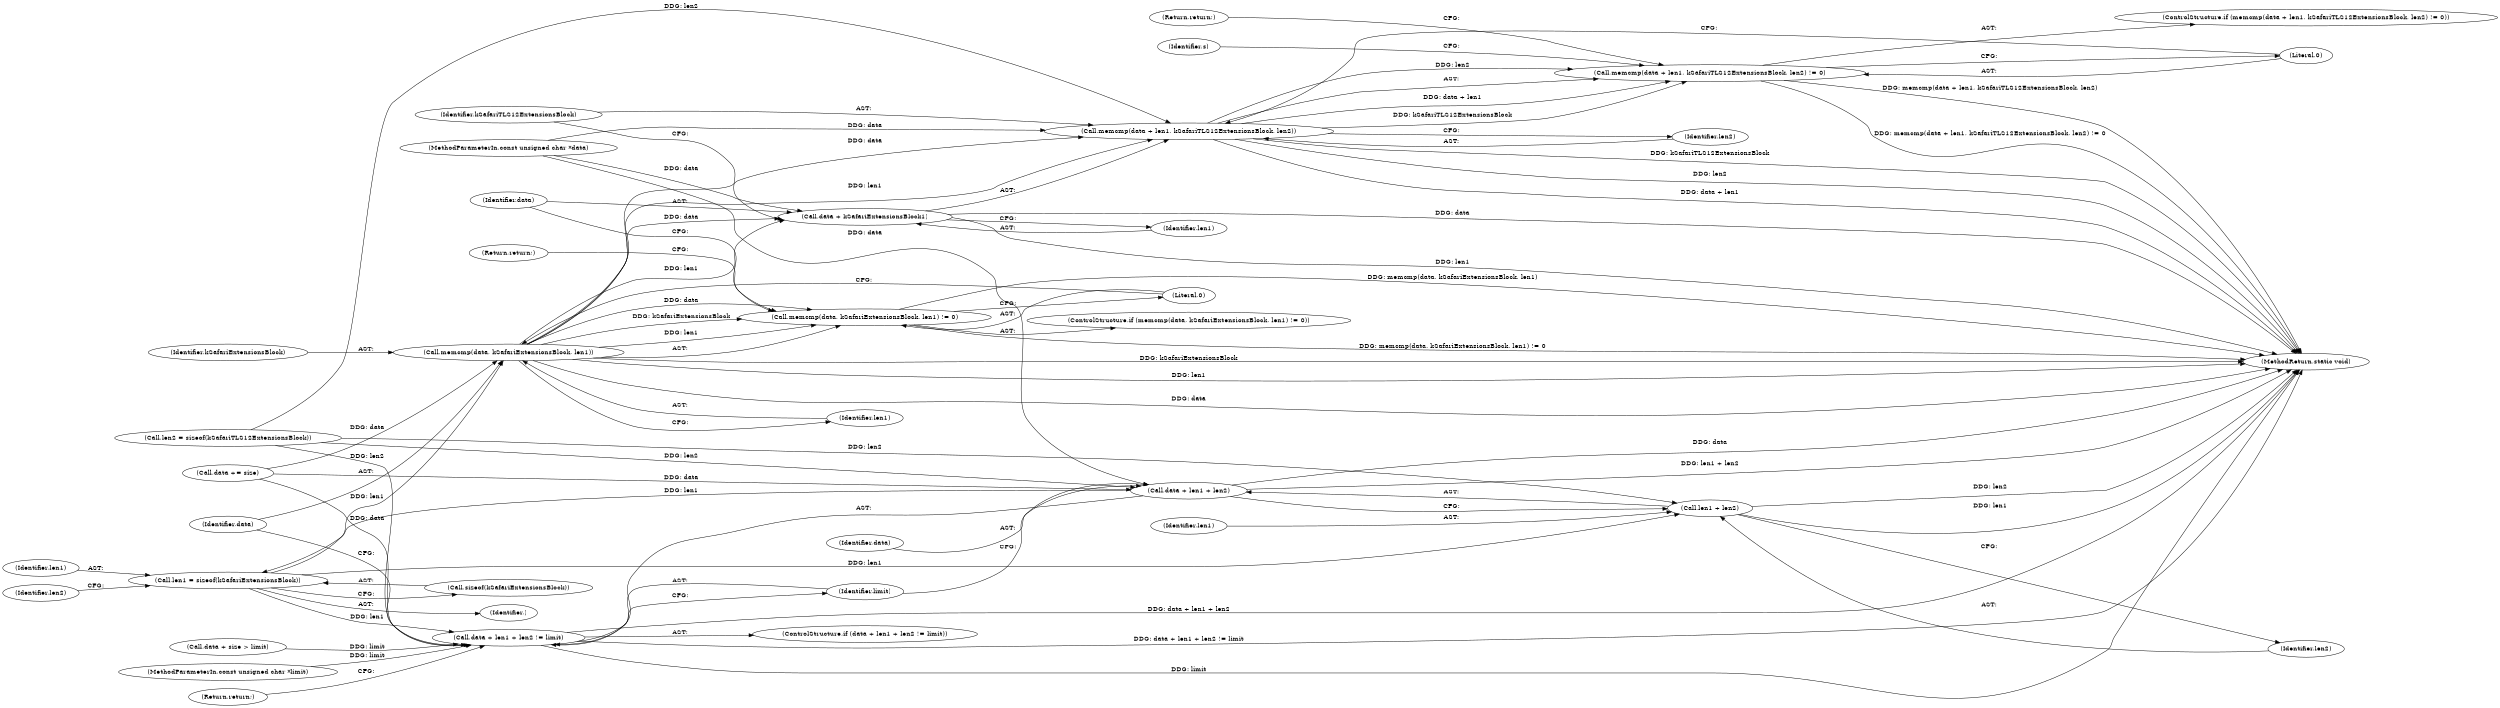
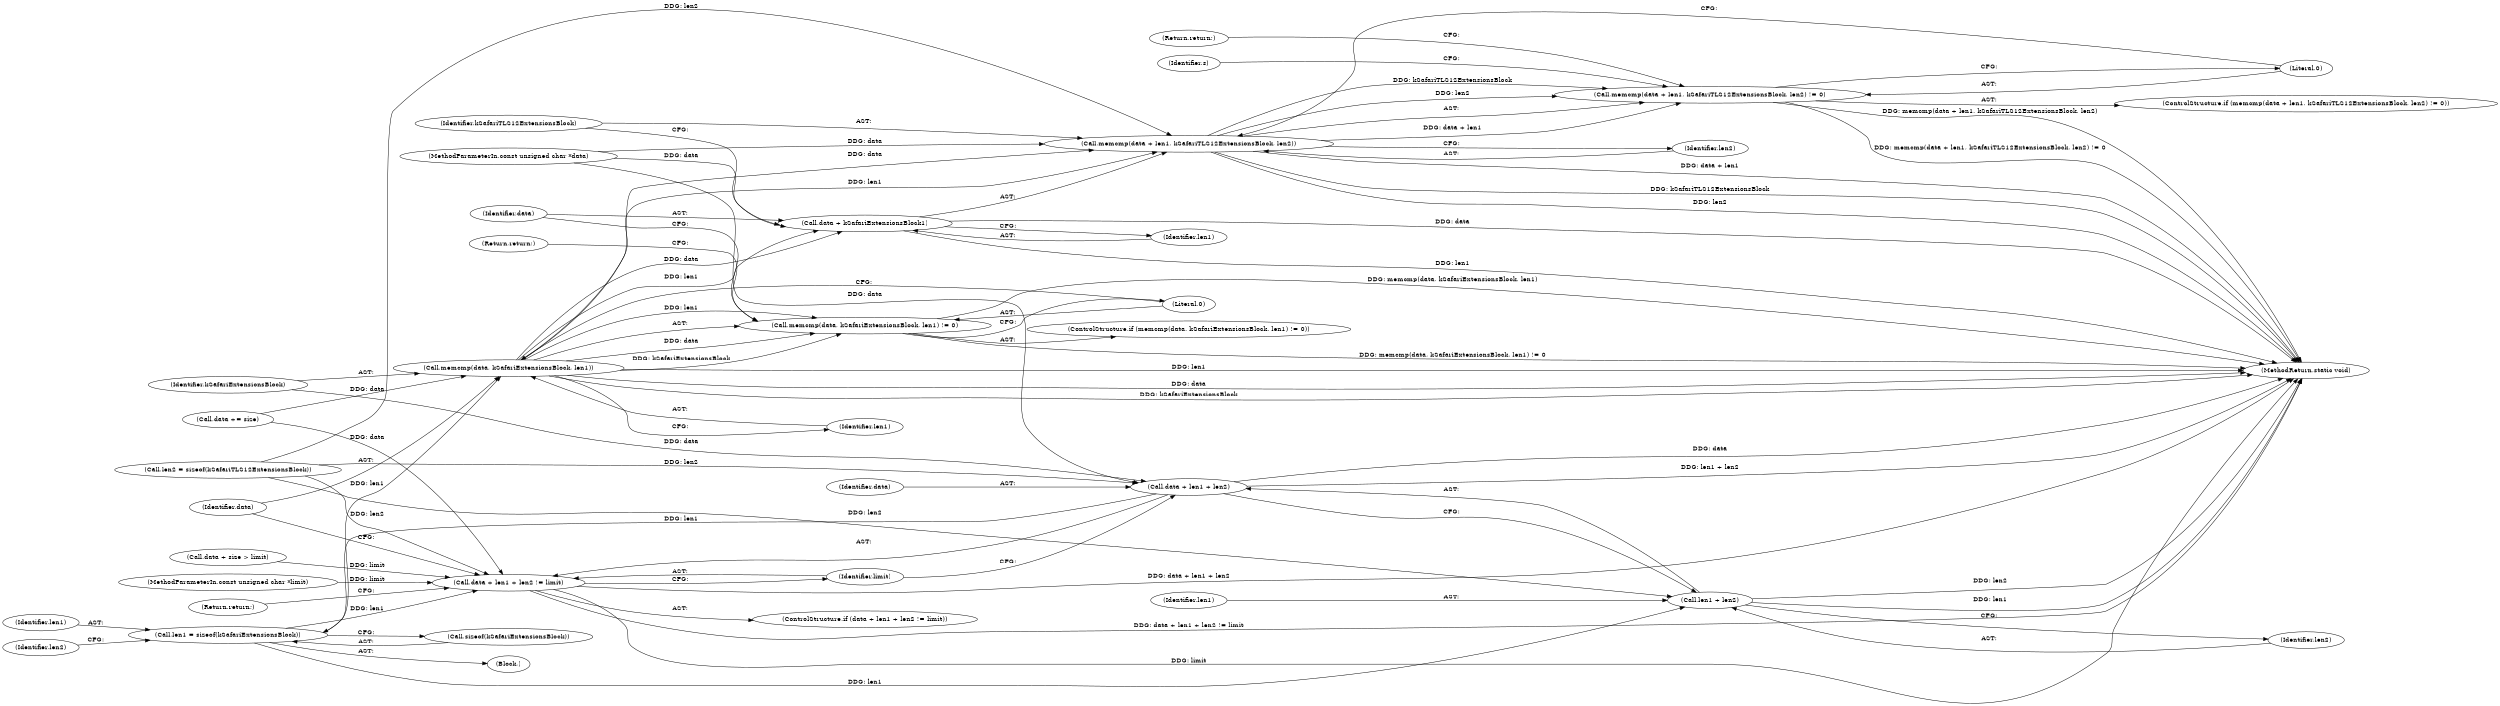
edge "(Call,data += size)" -> "(Call,data + len1 + len2)": now "(Identifier,kSafariExtensionsBlock)" -> "(Call,data + len1 + len2)"
node "(Identifier,)": label "(Identifier,)" -> "(Block,)"
